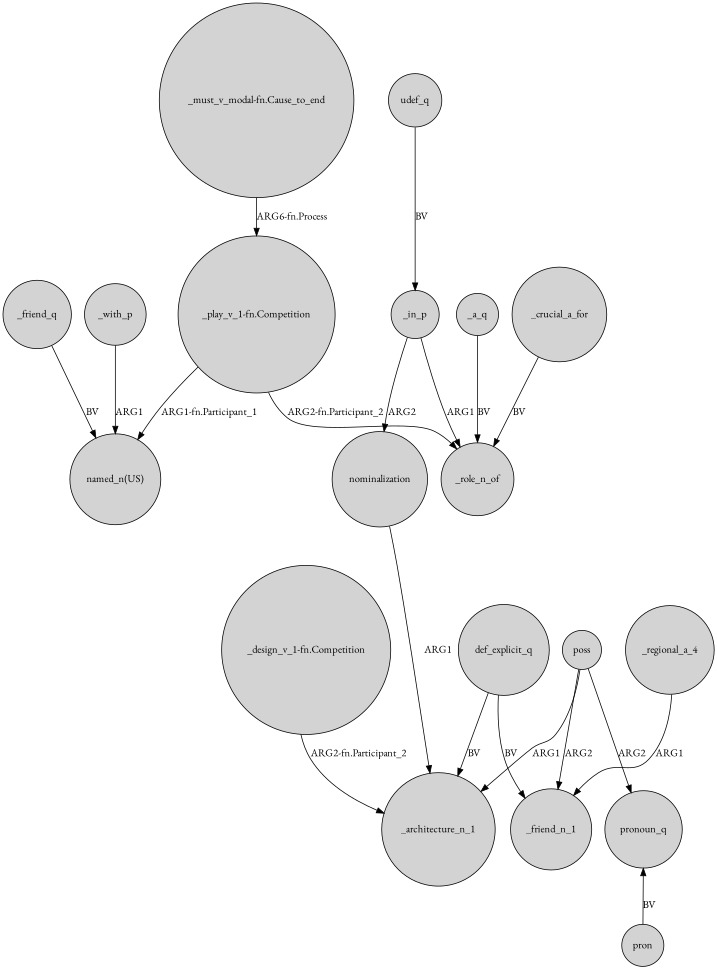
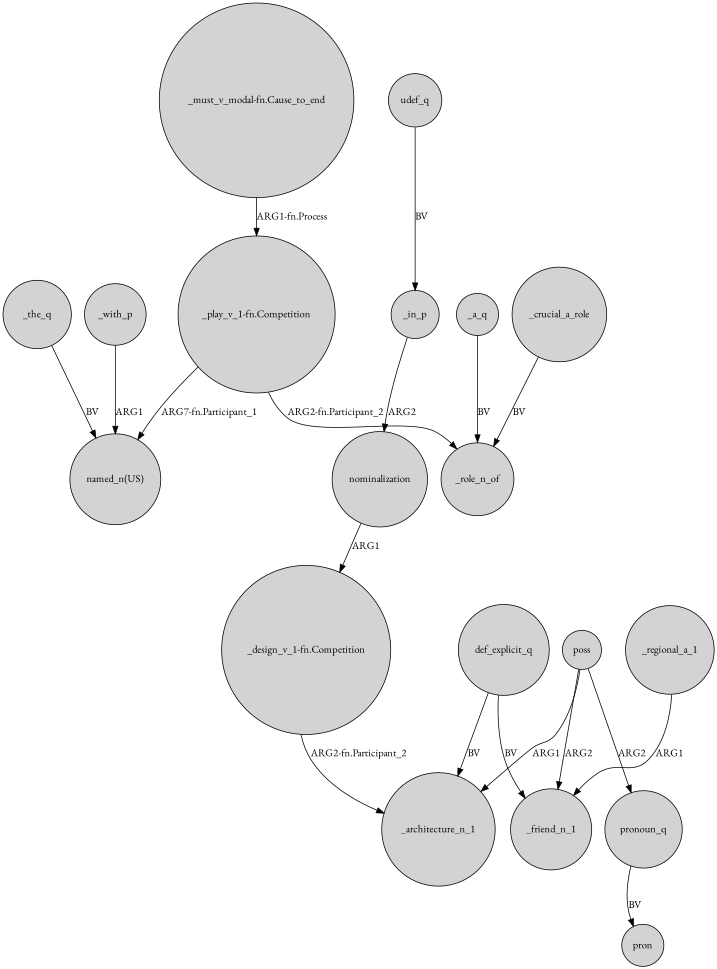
edge "_must_v_modal-fn.Cause_to_end" -> "_play_v_1-fn.Competition": label "ARG6-fn.Process" -> "ARG1-fn.Process"
node "_friend_q": label "_friend_q" -> "_the_q"
node "_crucial_a_for": label "_crucial_a_for" -> "_crucial_a_role"
edge "_in_p" -> "_role_n_of": removed, label "ARG1"
edge "_play_v_1-fn.Competition" -> "named_n(US)": label "ARG1-fn.Participant_1" -> "ARG7-fn.Participant_1"
edge "nominalization" -> "_architecture_n_1": now "nominalization" -> "_design_v_1-fn.Competition"
node "_regional_a_4": label "_regional_a_4" -> "_regional_a_1"
edge "pron" -> "pronoun_q": reversed
